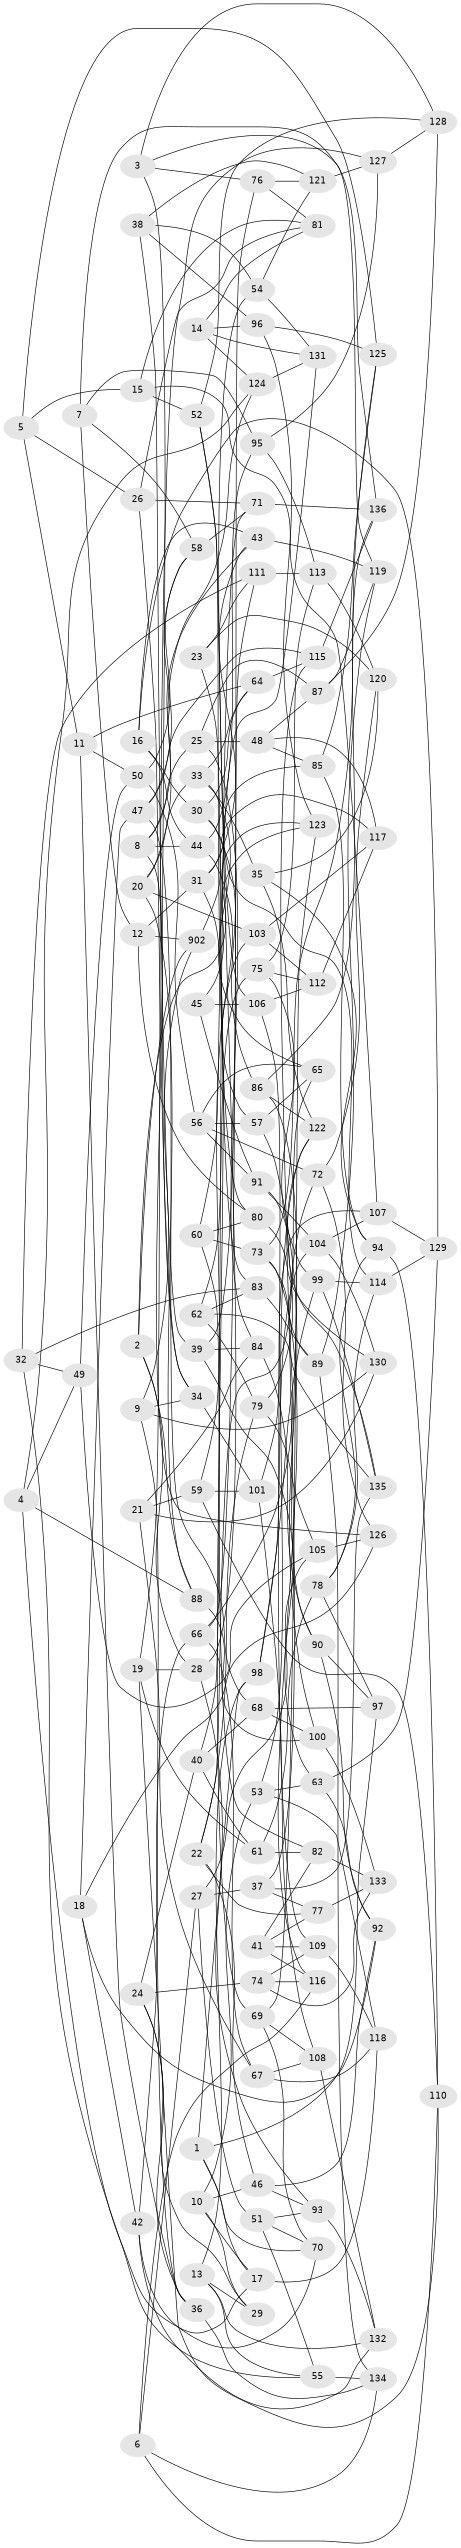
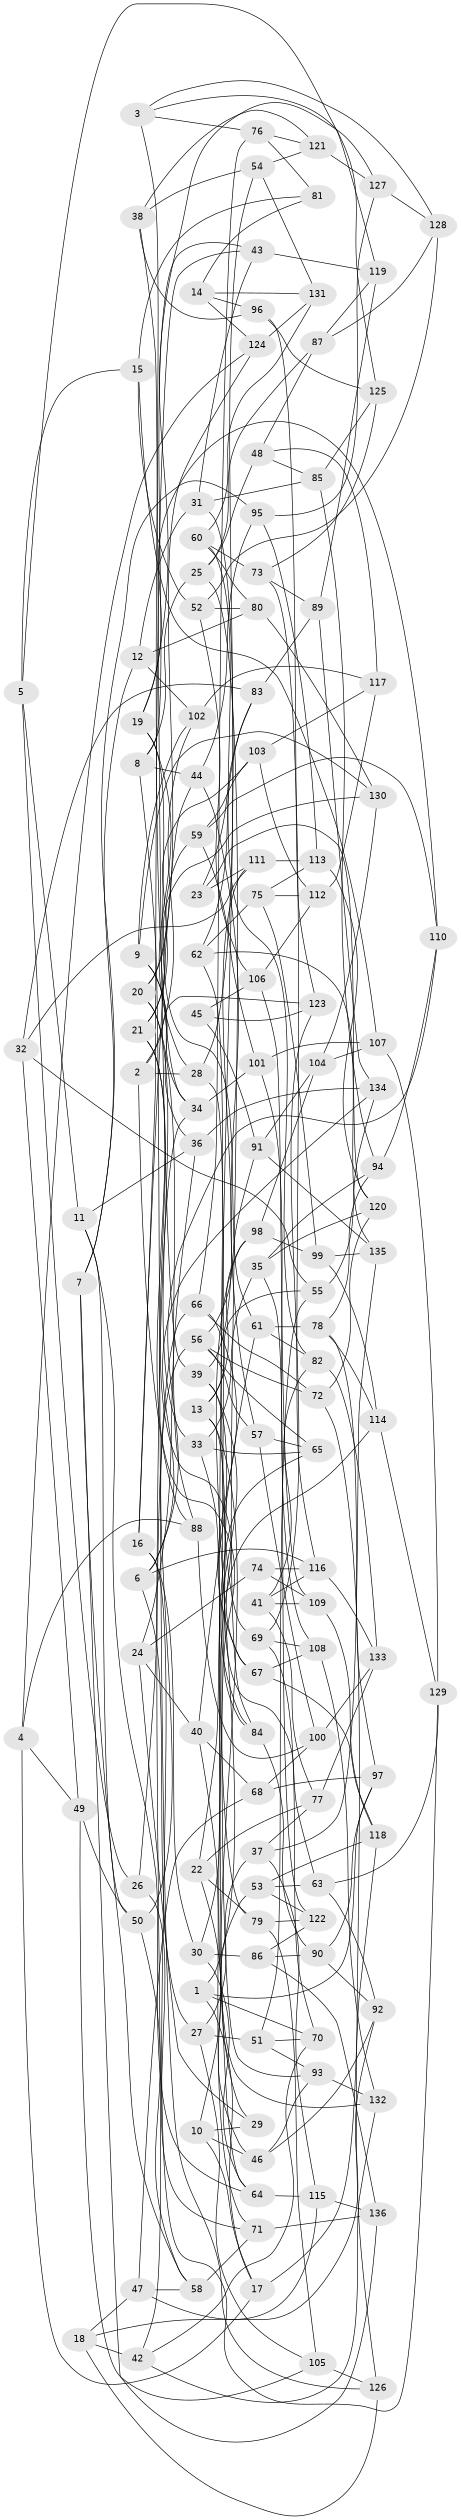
edge "81" -- "26": removed
node "902": label "902" -> "102"
edge "133" -- "74": now "133" -- "116"
